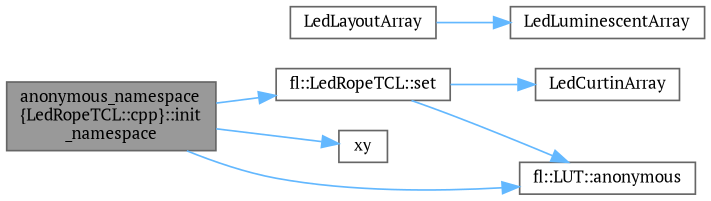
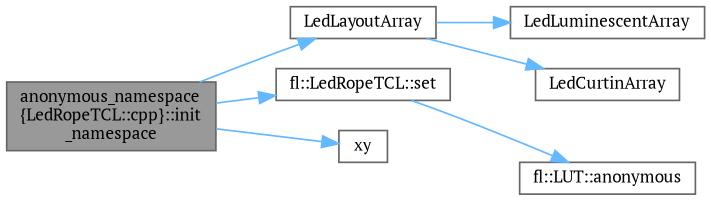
edge "fl::LedRopeTCL::set" -> "LedCurtinArray": now "LedLayoutArray" -> "LedCurtinArray"
edge "anonymous_namespace {LedRopeTCL::cpp}::init _namespace" -> "fl::LUT::anonymous": now "anonymous_namespace {LedRopeTCL::cpp}::init _namespace" -> "LedLayoutArray"
